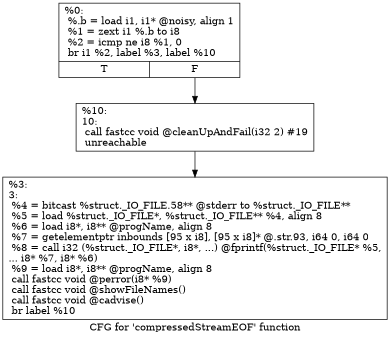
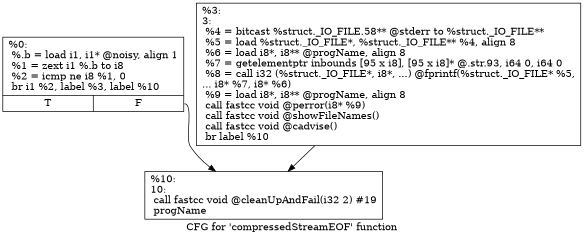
node "%10:": text "unreachable" -> "progName"
edge "%10:" -> "%3:": reversed
